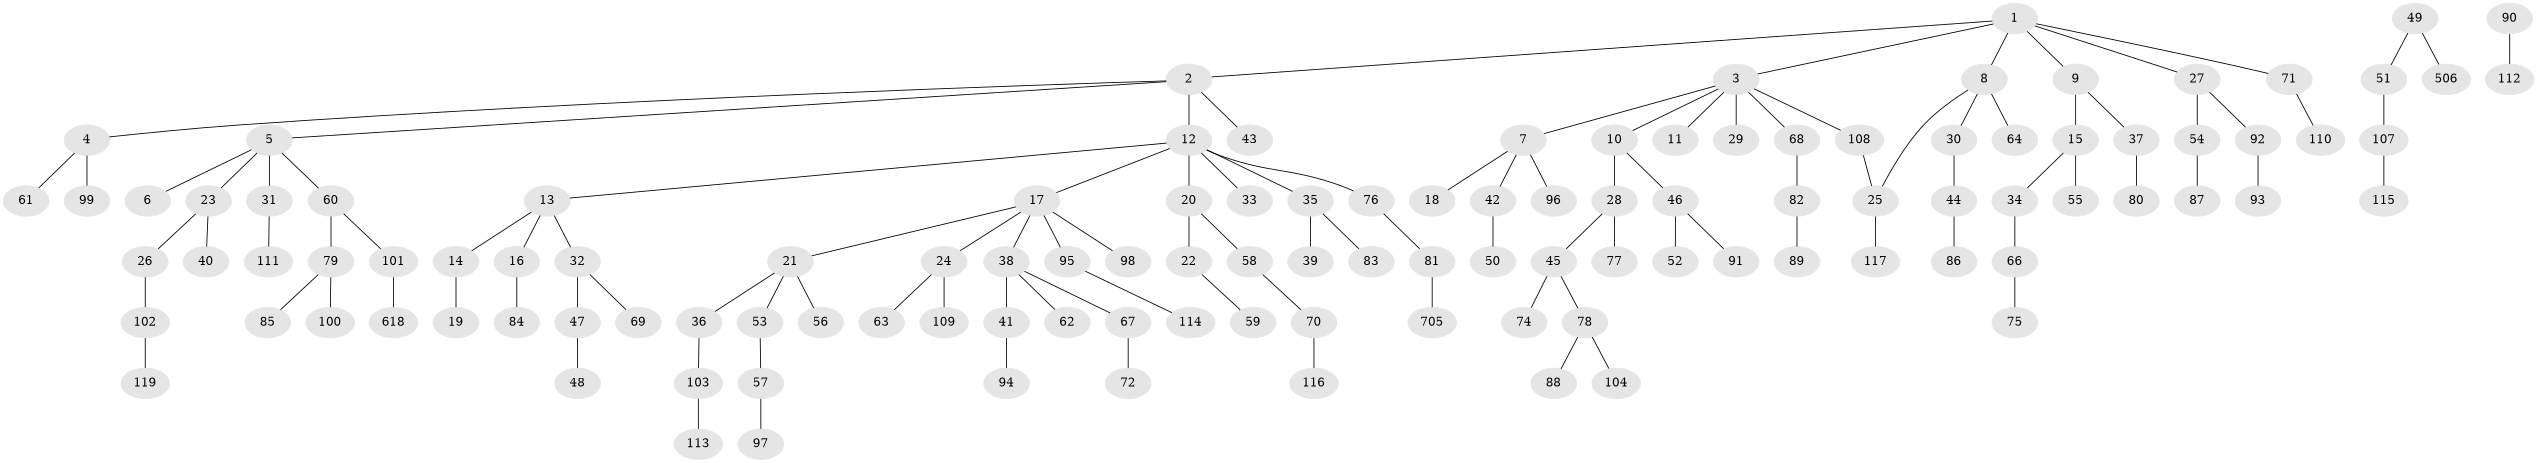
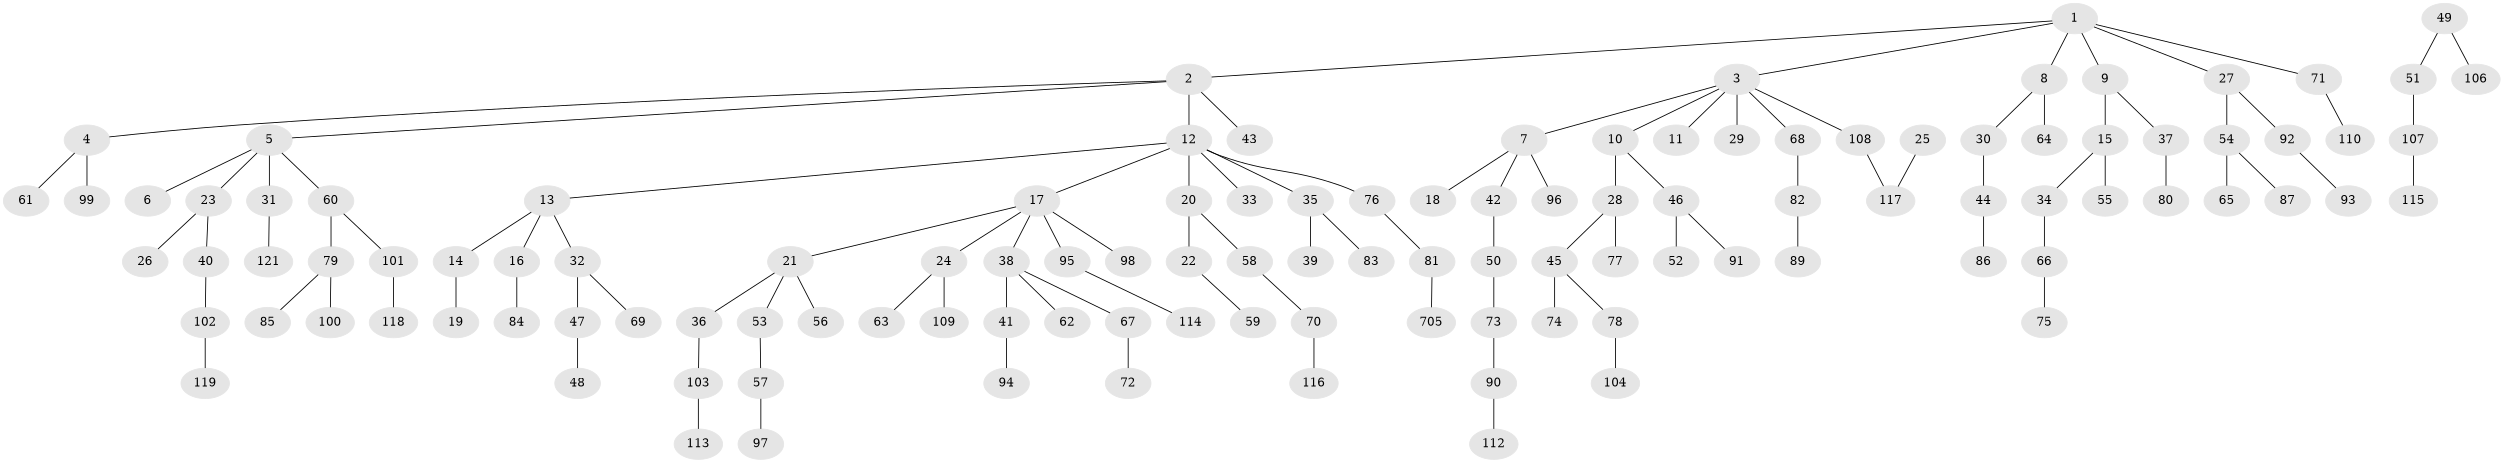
node "506": label "506" -> "106"
edge "8" -- "25": removed
edge "108" -- "25": now "108" -- "117"
node "65": added
node "111": label "111" -> "121"
edge "26" -- "102": now "40" -- "102"
node "618": label "618" -> "118"
node "73": added
node "88": removed
